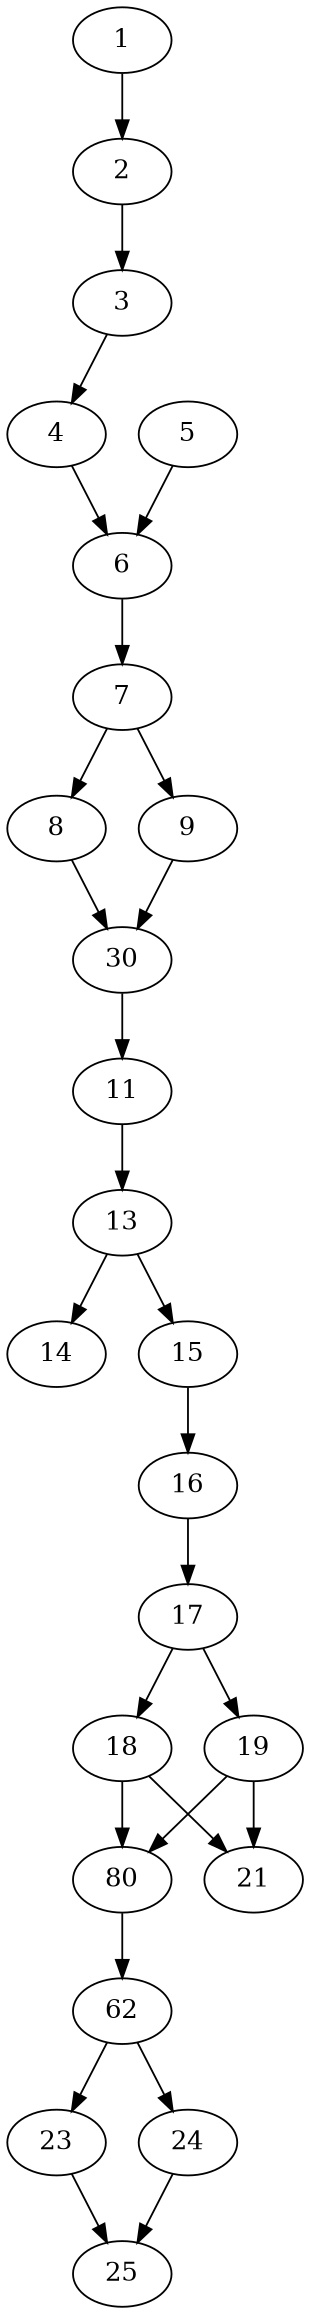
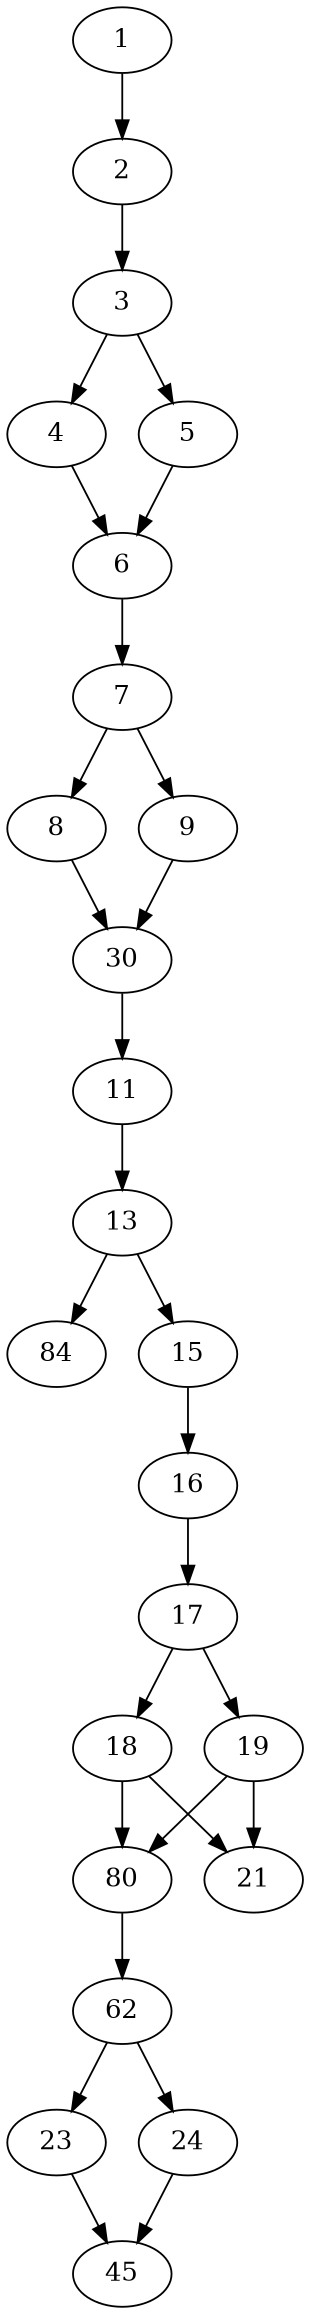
edge "3" -> "5": added
node "14": label "14" -> "84"
node "25": label "25" -> "45"
